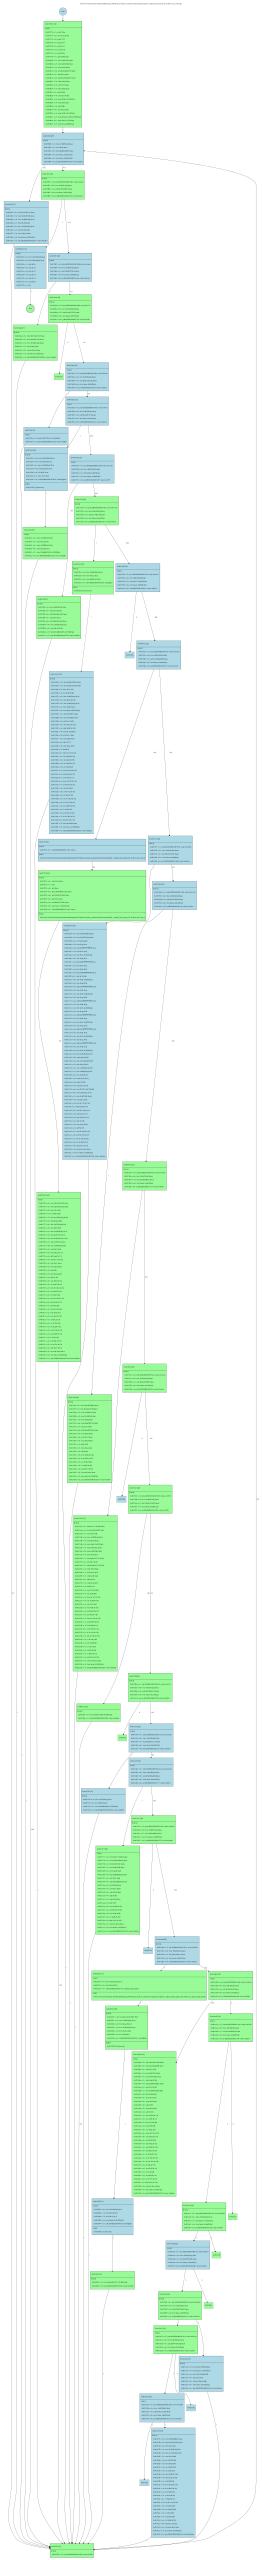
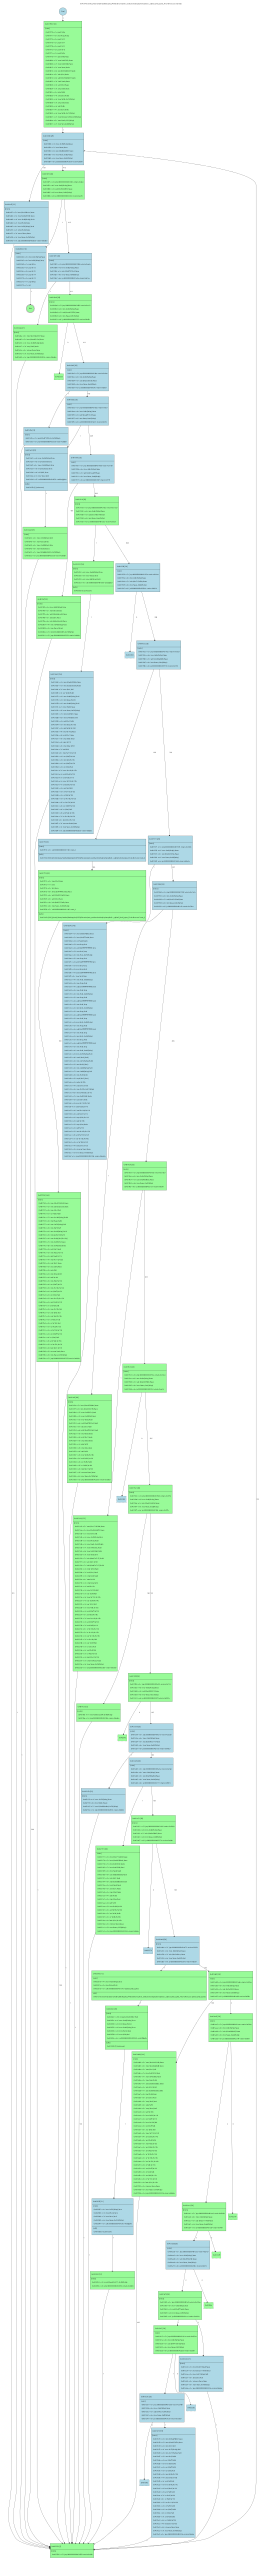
edge "0x401e80 [144]" -> "0x402356 [5]": added, label "100"
